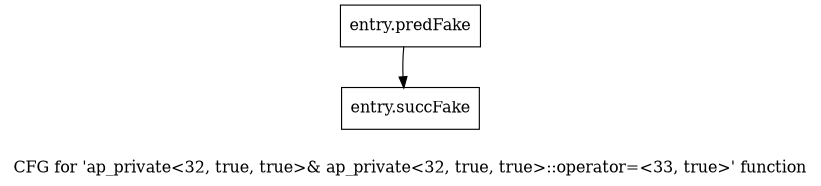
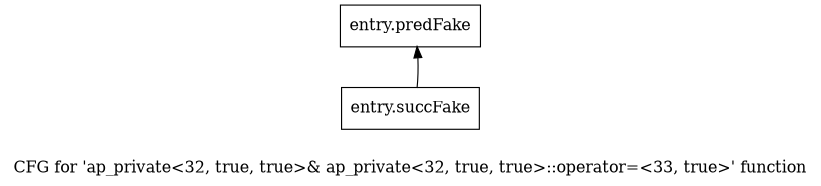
edge "entry.predFake" -> "entry.succFake": reversed
